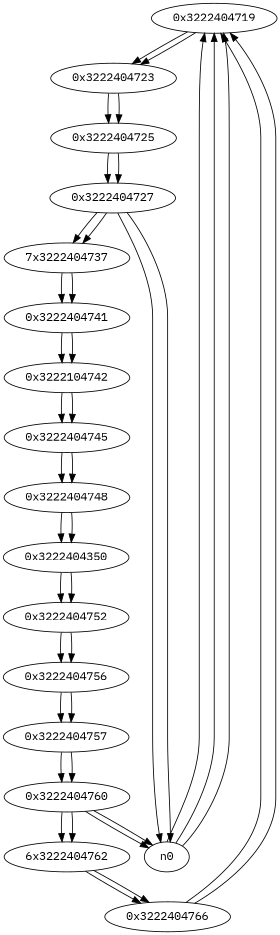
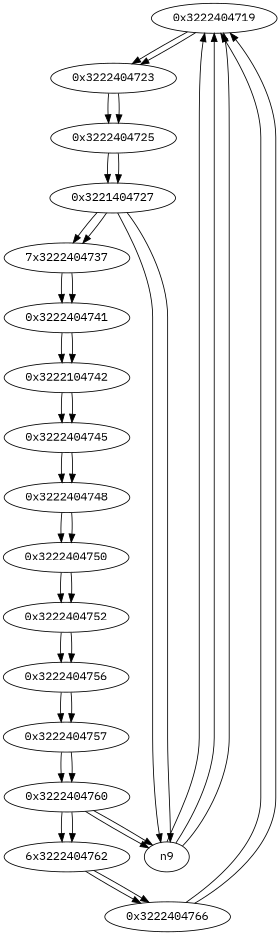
node "0x3222404727": label "0x3222404727" -> "0x3221404727"
node "0x3222404350": label "0x3222404350" -> "0x3222404750"
node "n0": label "n0" -> "n9"
